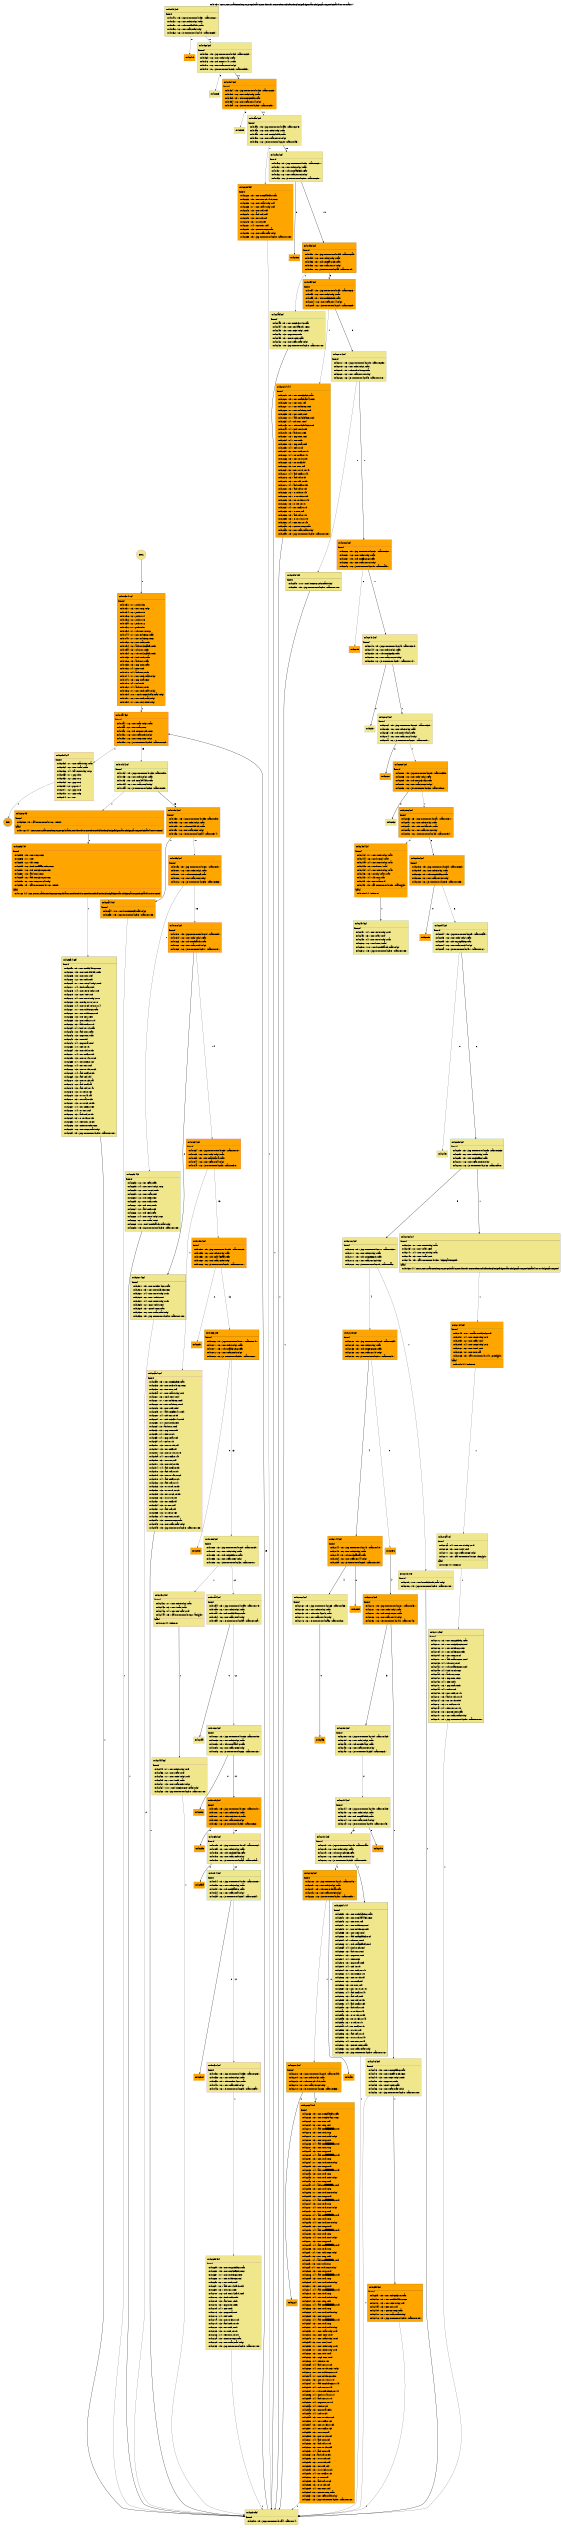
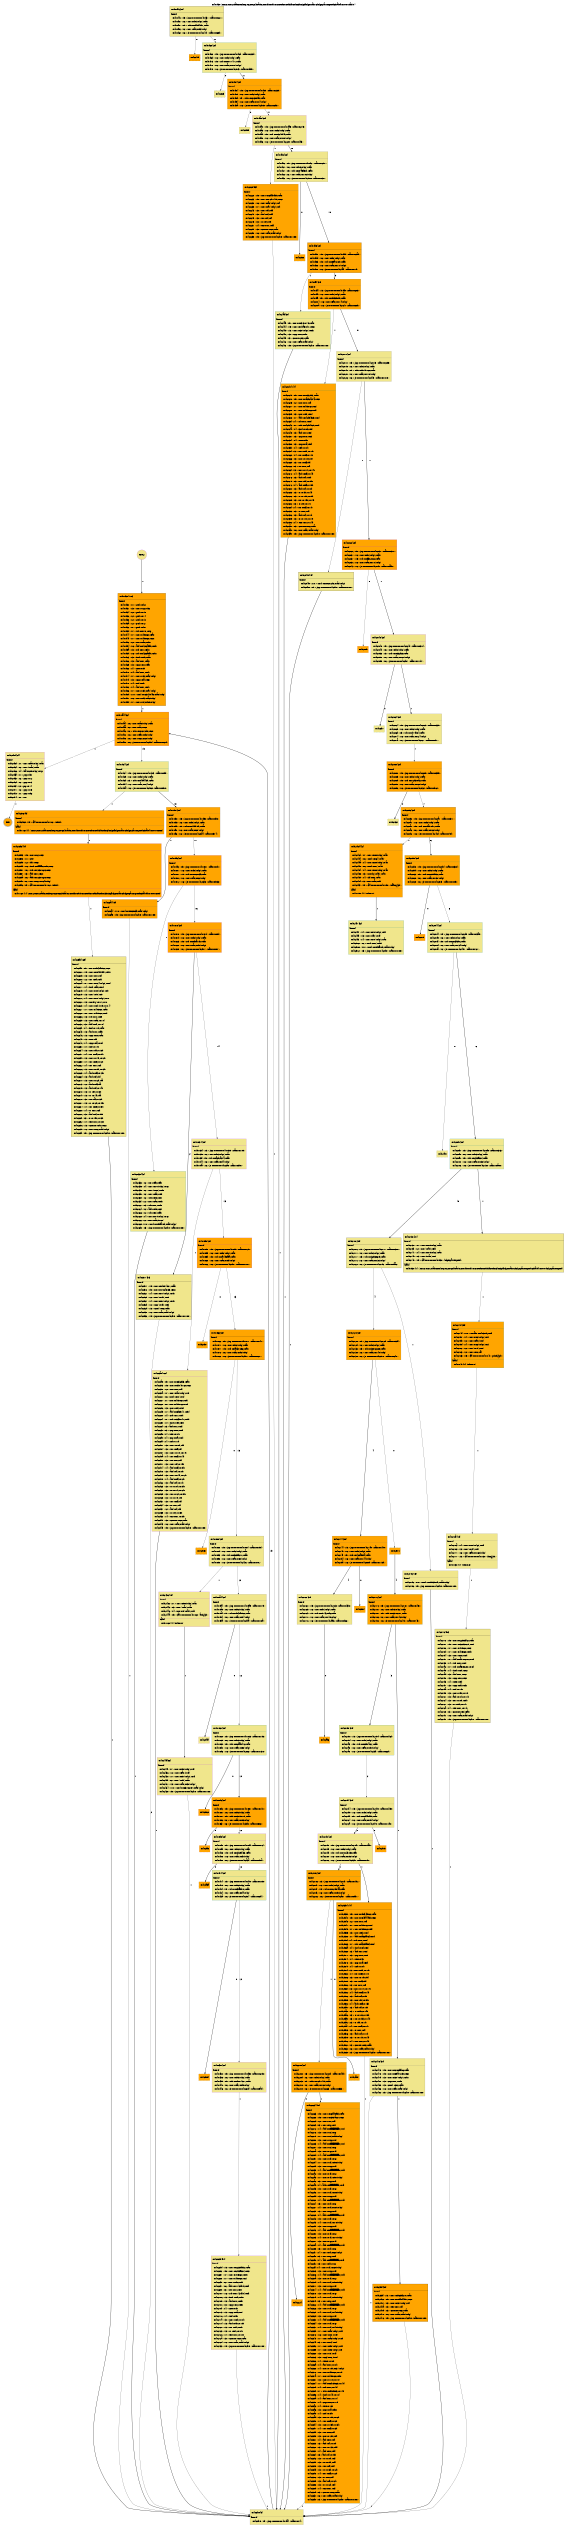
node "0x402c07": removed
node "0x401e34 [28]": fillcolor orange -> khaki
node "0x40253b [147]": fillcolor khaki -> orange
